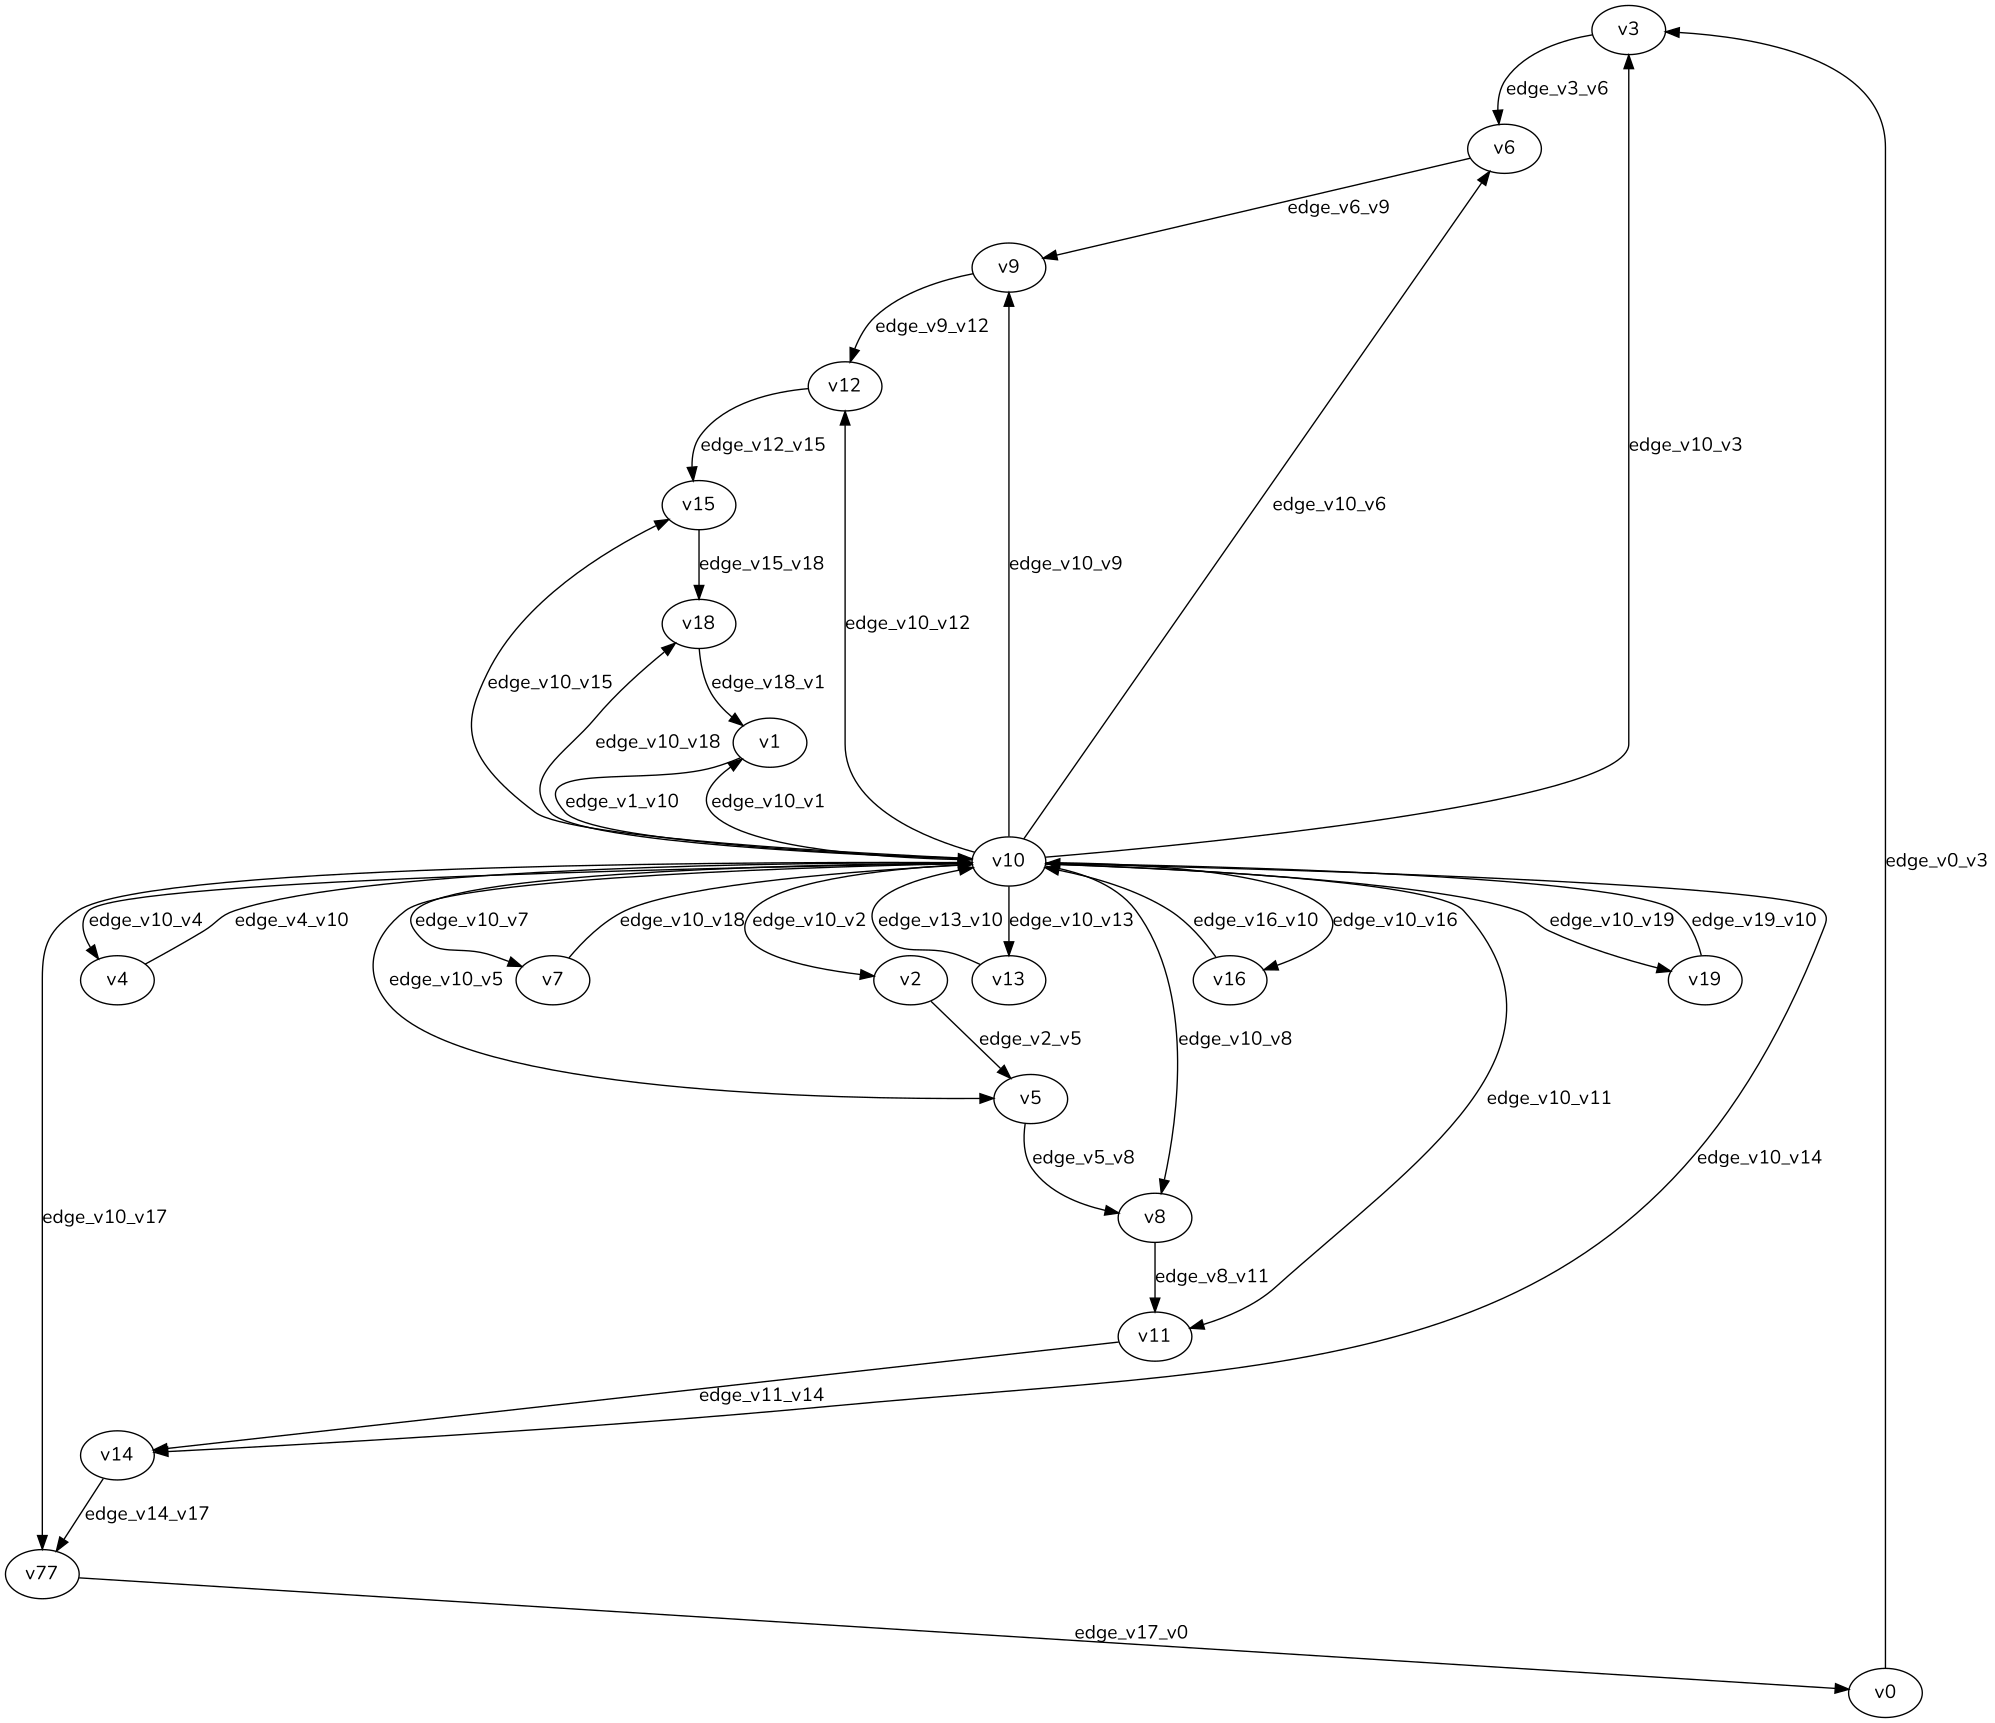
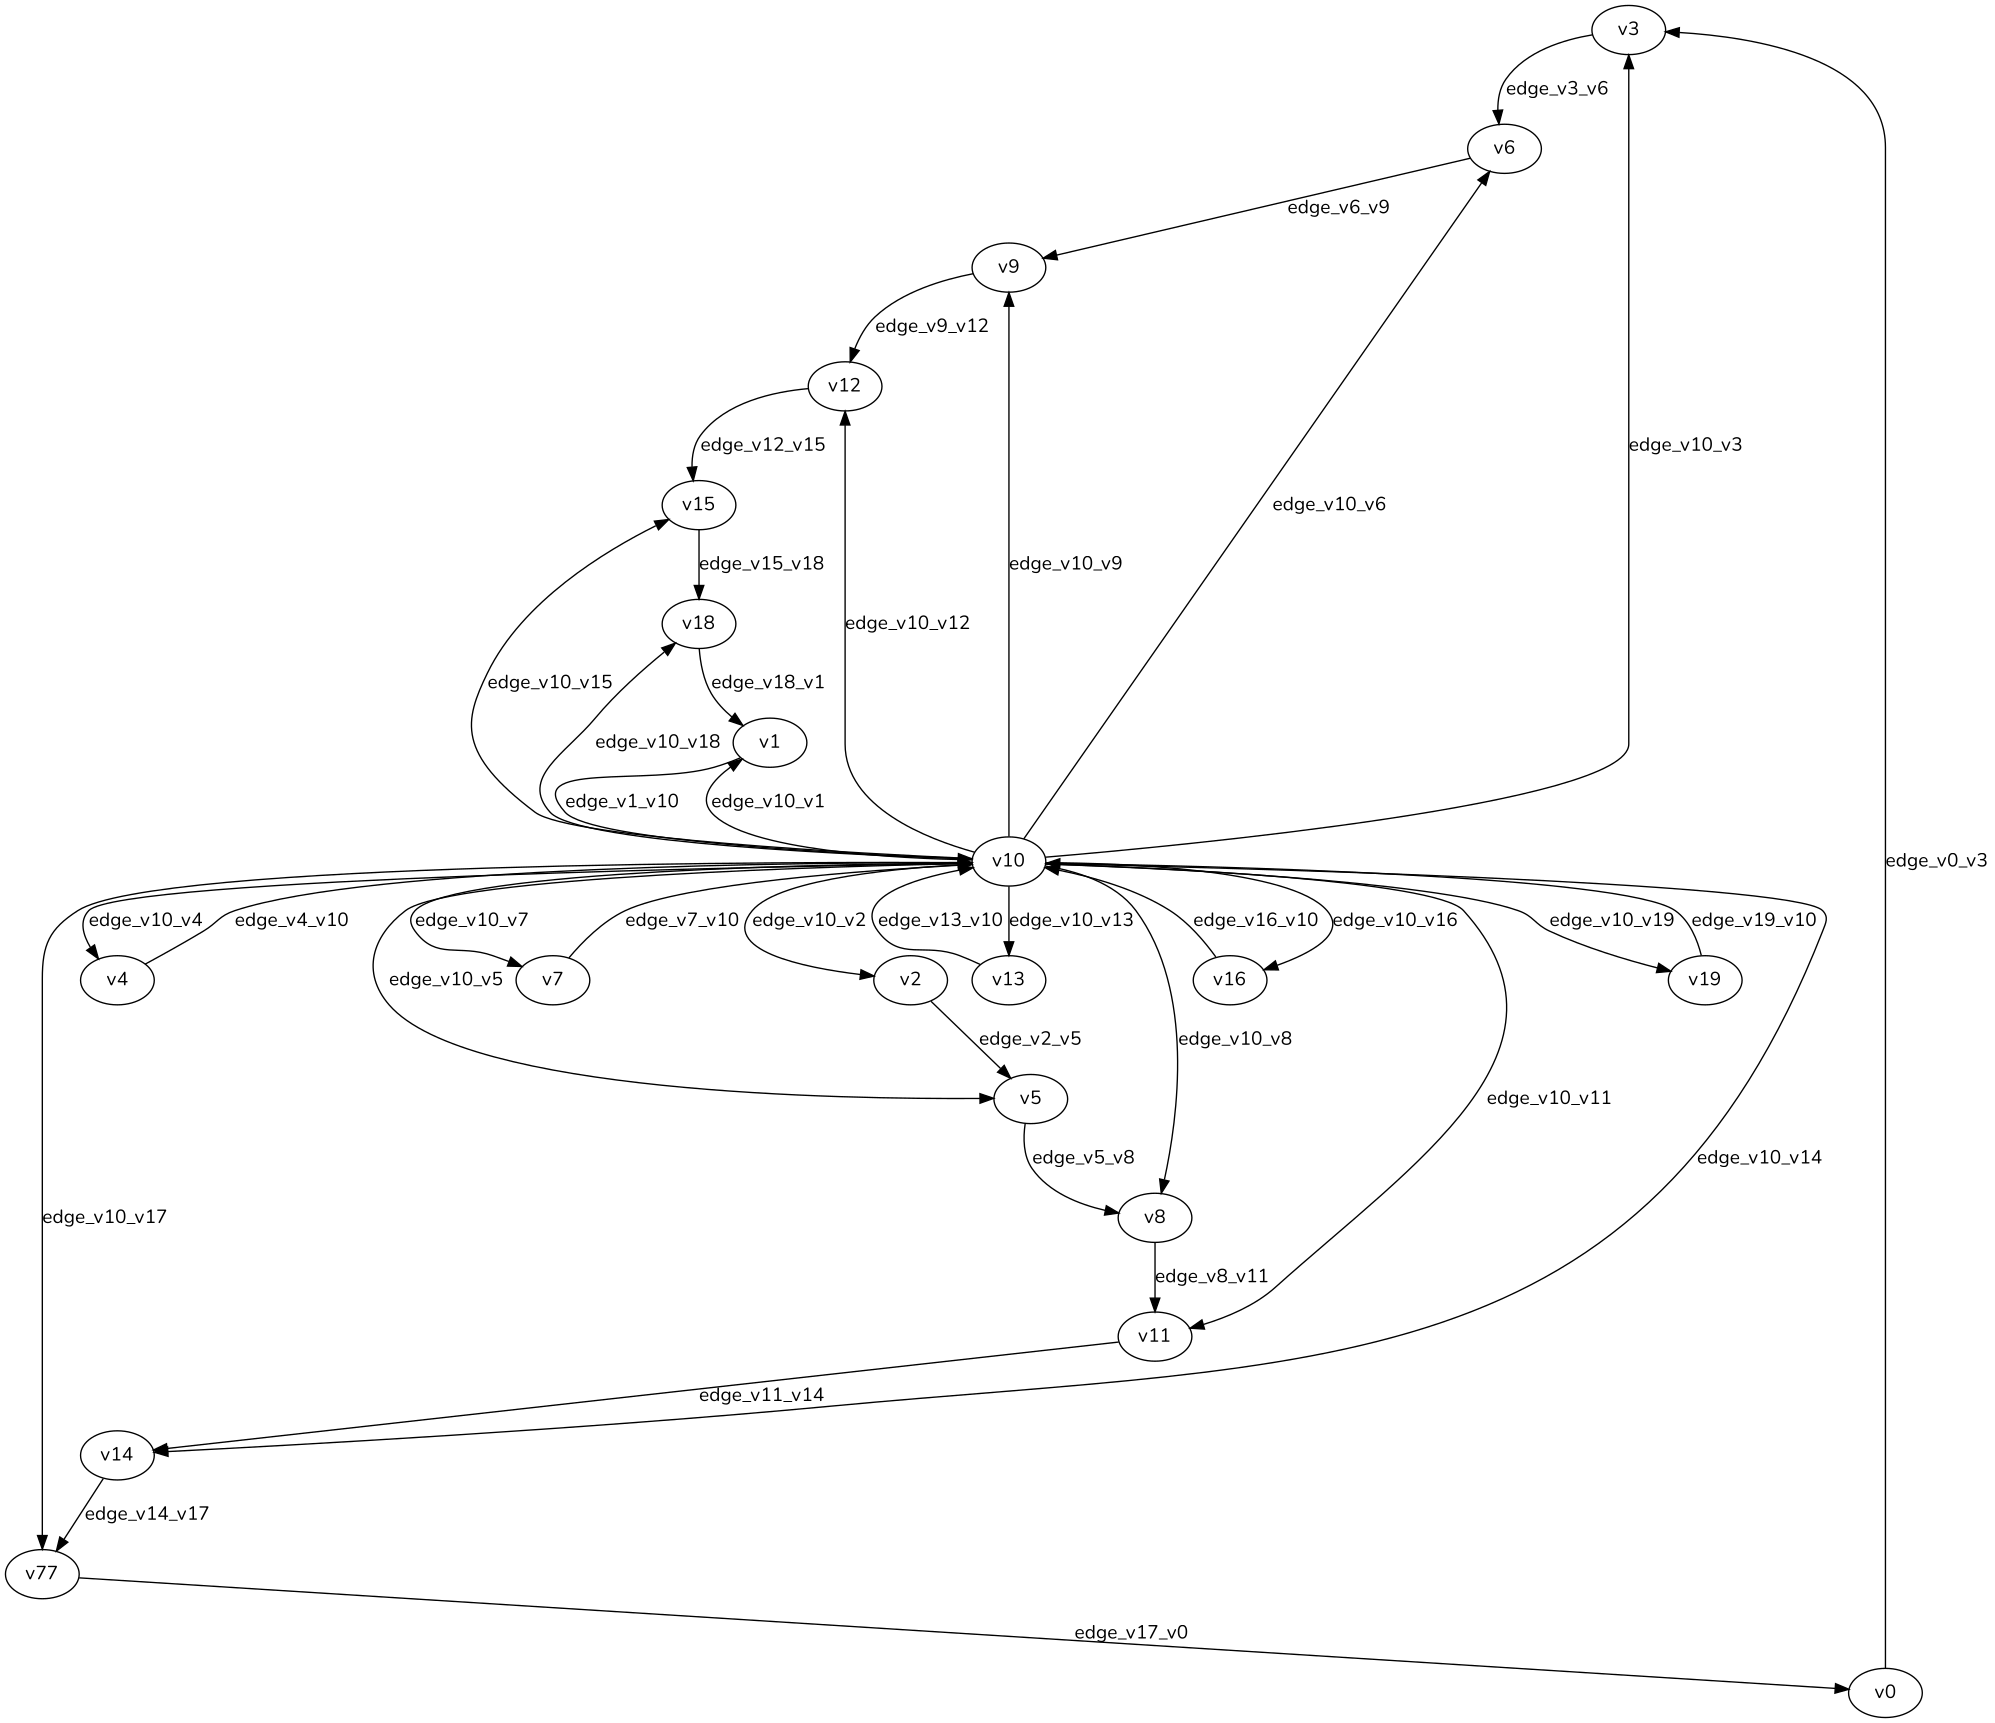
edge "v7" -> "v10": label "edge_v10_v18" -> "edge_v7_v10"
